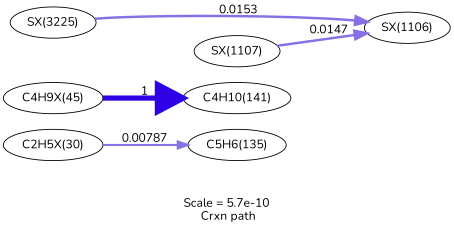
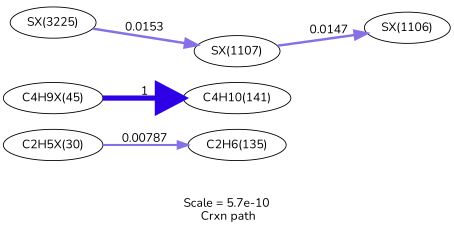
edge "SX(3225)" -> "SX(1106)": now "SX(3225)" -> "SX(1107)"
node "C5H6(135)": label "C5H6(135)" -> "C2H6(135)"
